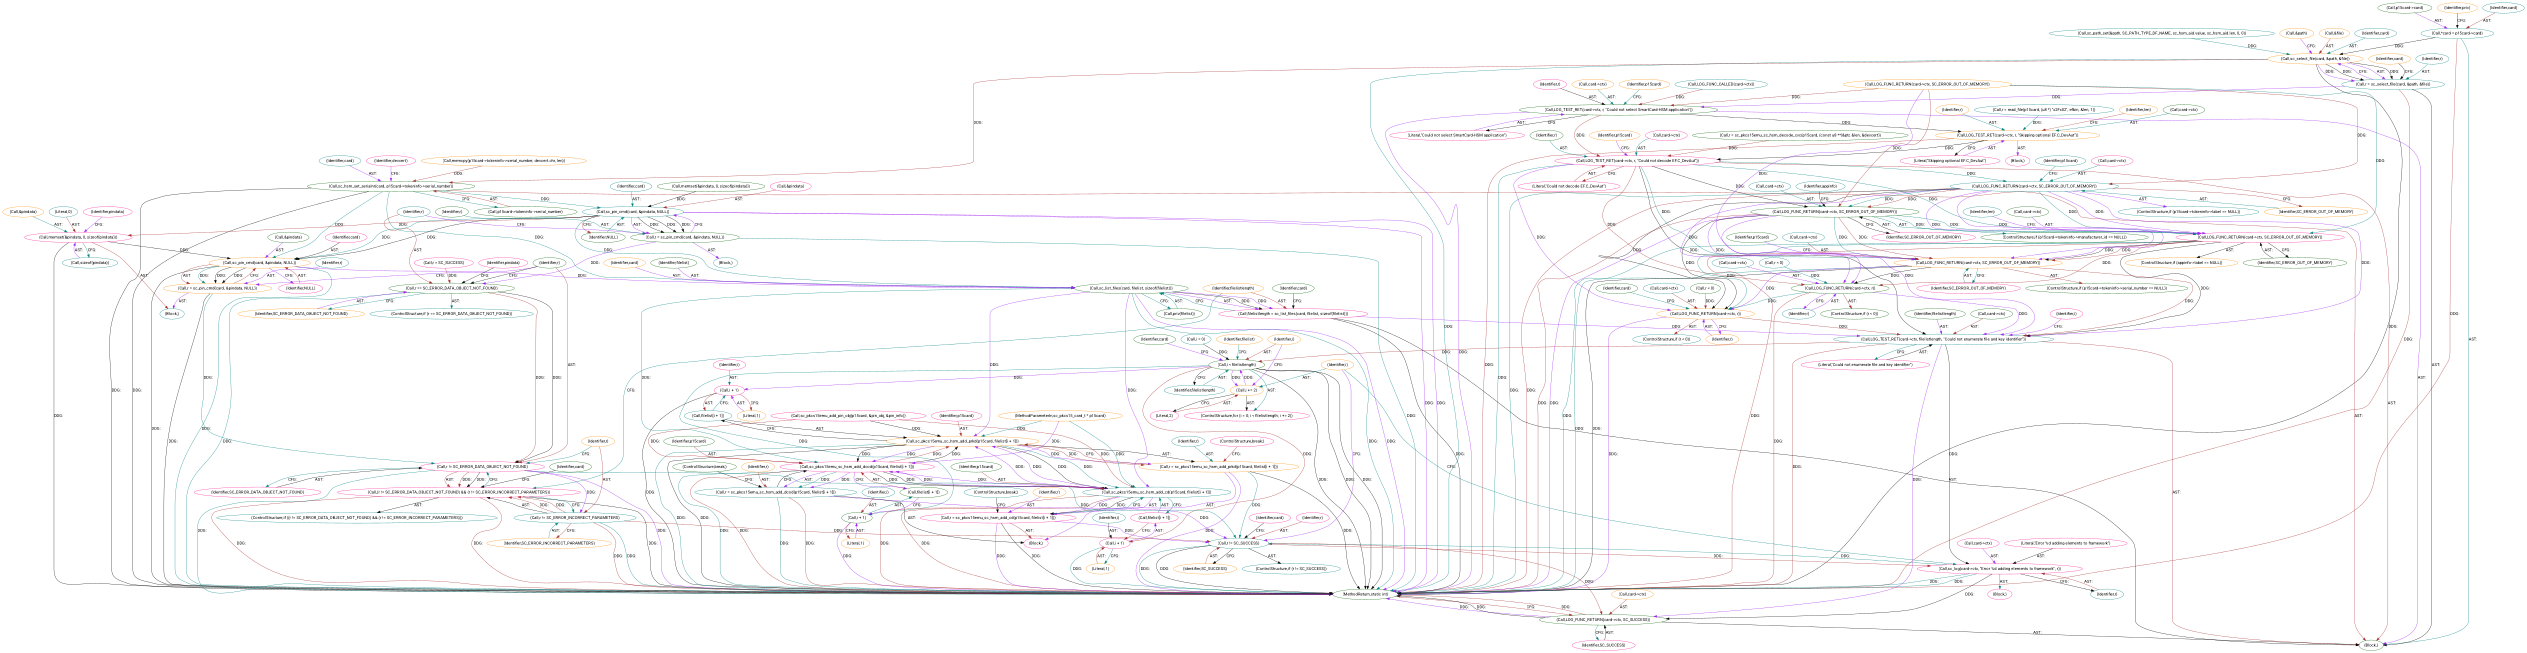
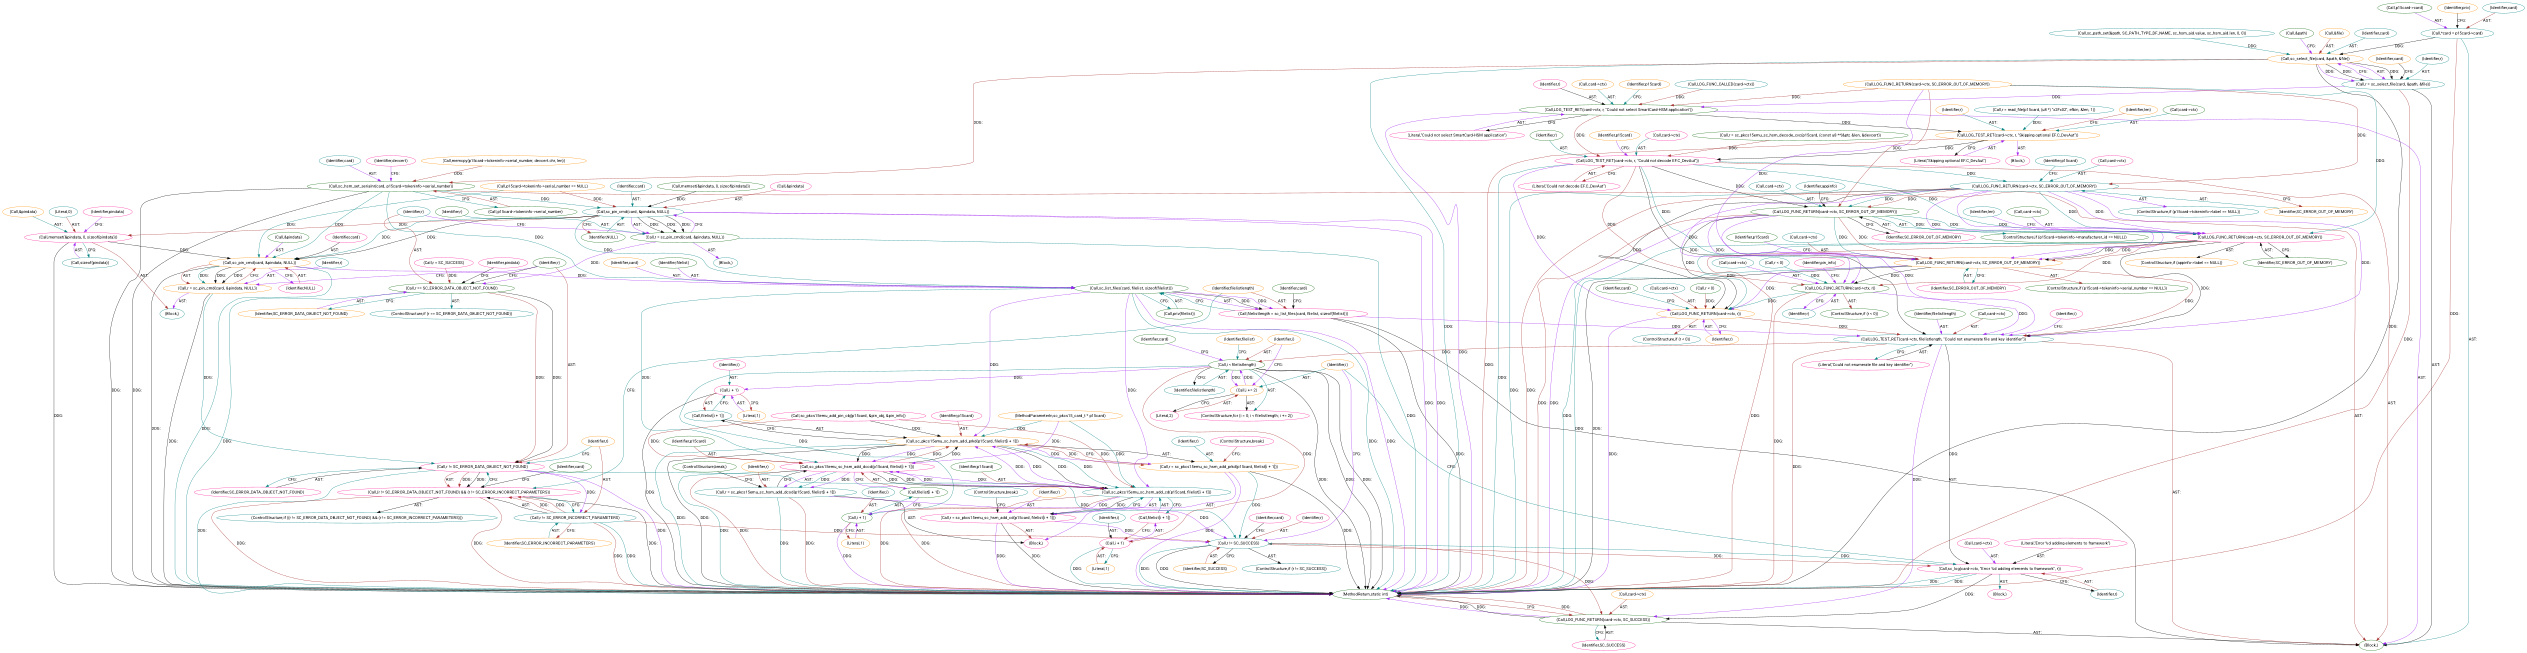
node "(Call,&path)": color darkorange -> darkgreen
node "(Call,p15card->tokeninfo->serial_number == NULL)": added
node "(Identifier,pin_info)": added
node "(Call,i = 0)": removed
